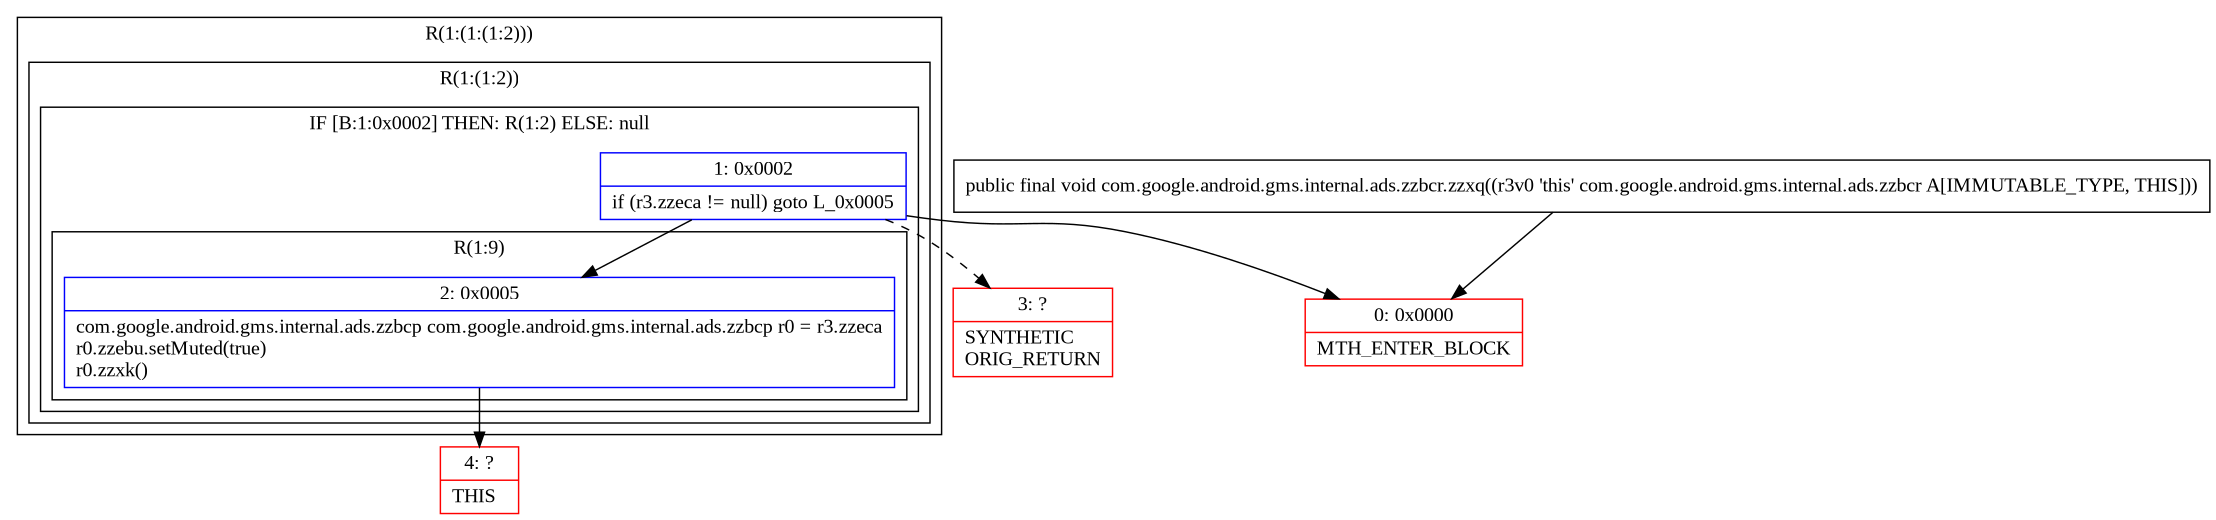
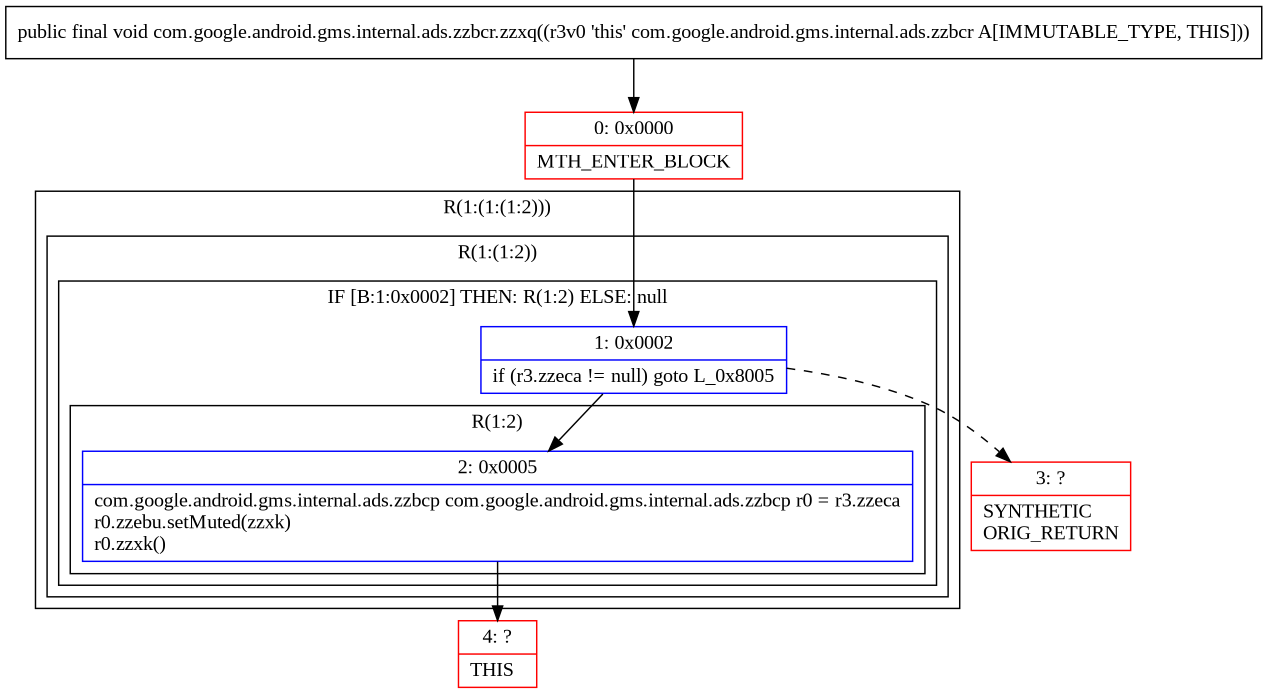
node "1: 0x0002": text "if (r3.zzeca != null) goto L_0x0005" -> "if (r3.zzeca != null) goto L_0x8005"
edge "1: 0x0002" -> "0: 0x0000": reversed
cluster "R(1:9)": label "R(1:9)" -> "R(1:2)"
node "2: 0x0005": text "r0.zzebu.setMuted(true)" -> "r0.zzebu.setMuted(zzxk)"
